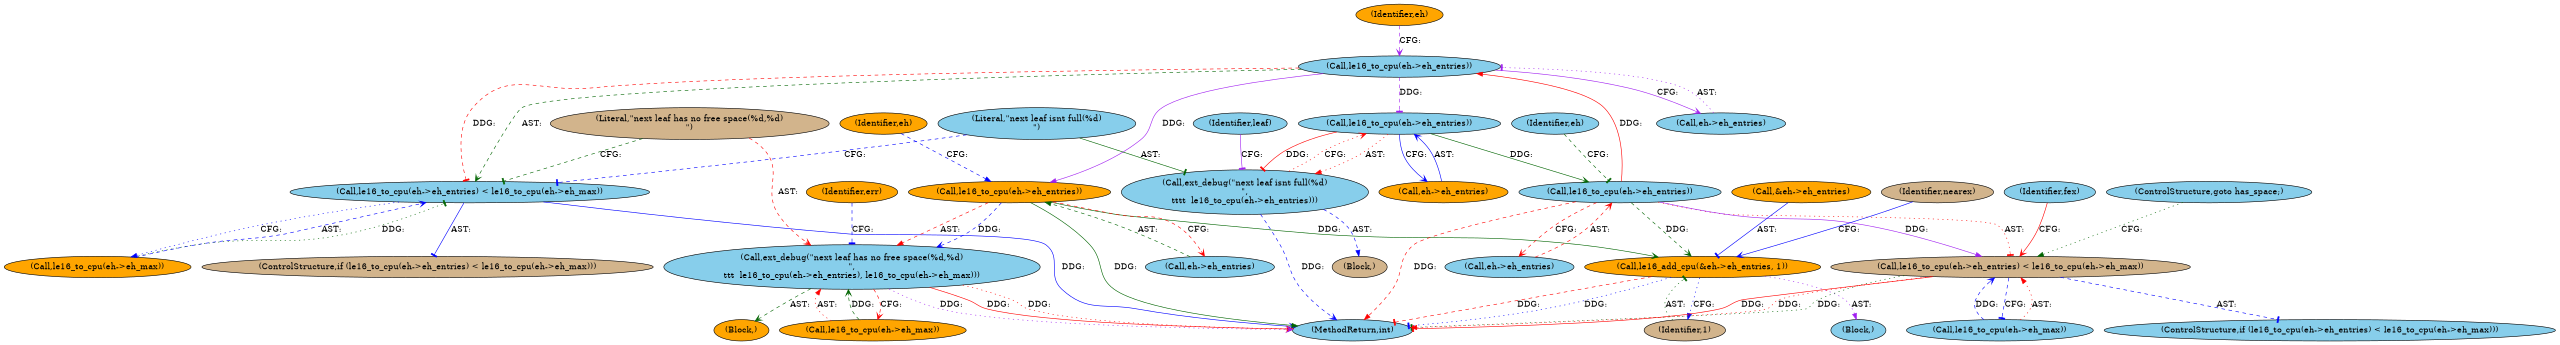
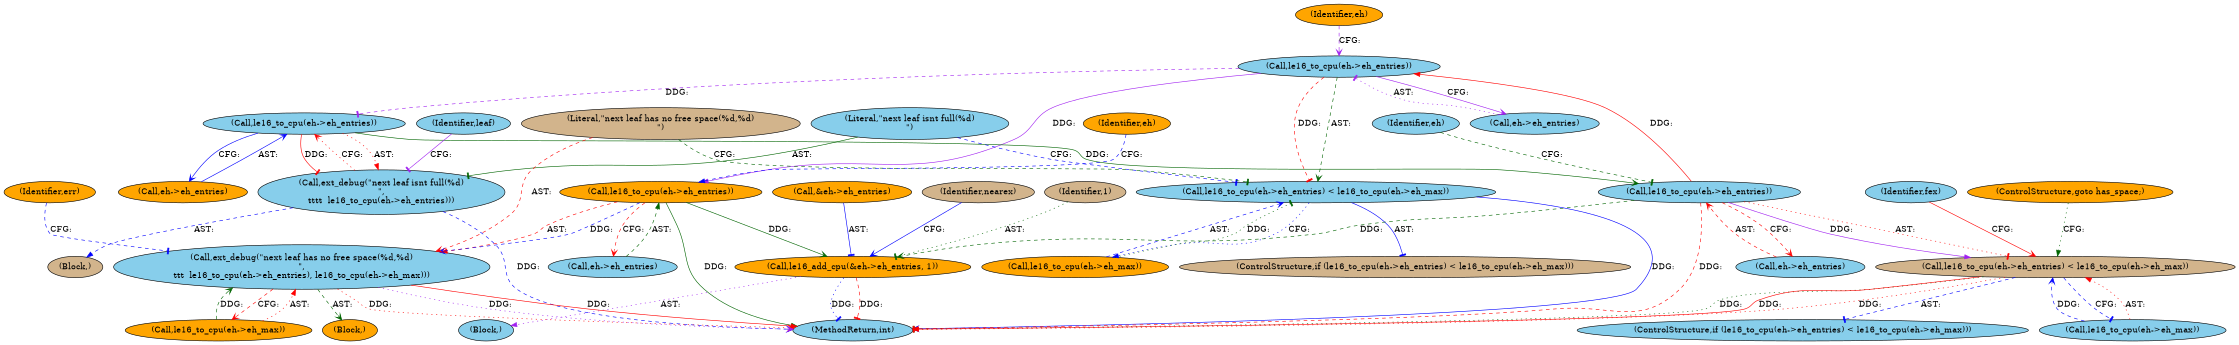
node "(ControlStructure,goto has_space;)": fillcolor skyblue -> orange
edge "(Call,le16_add_cpu(&eh->eh_entries, 1))" -> "(Identifier,1)": removed, label "CFG:"
